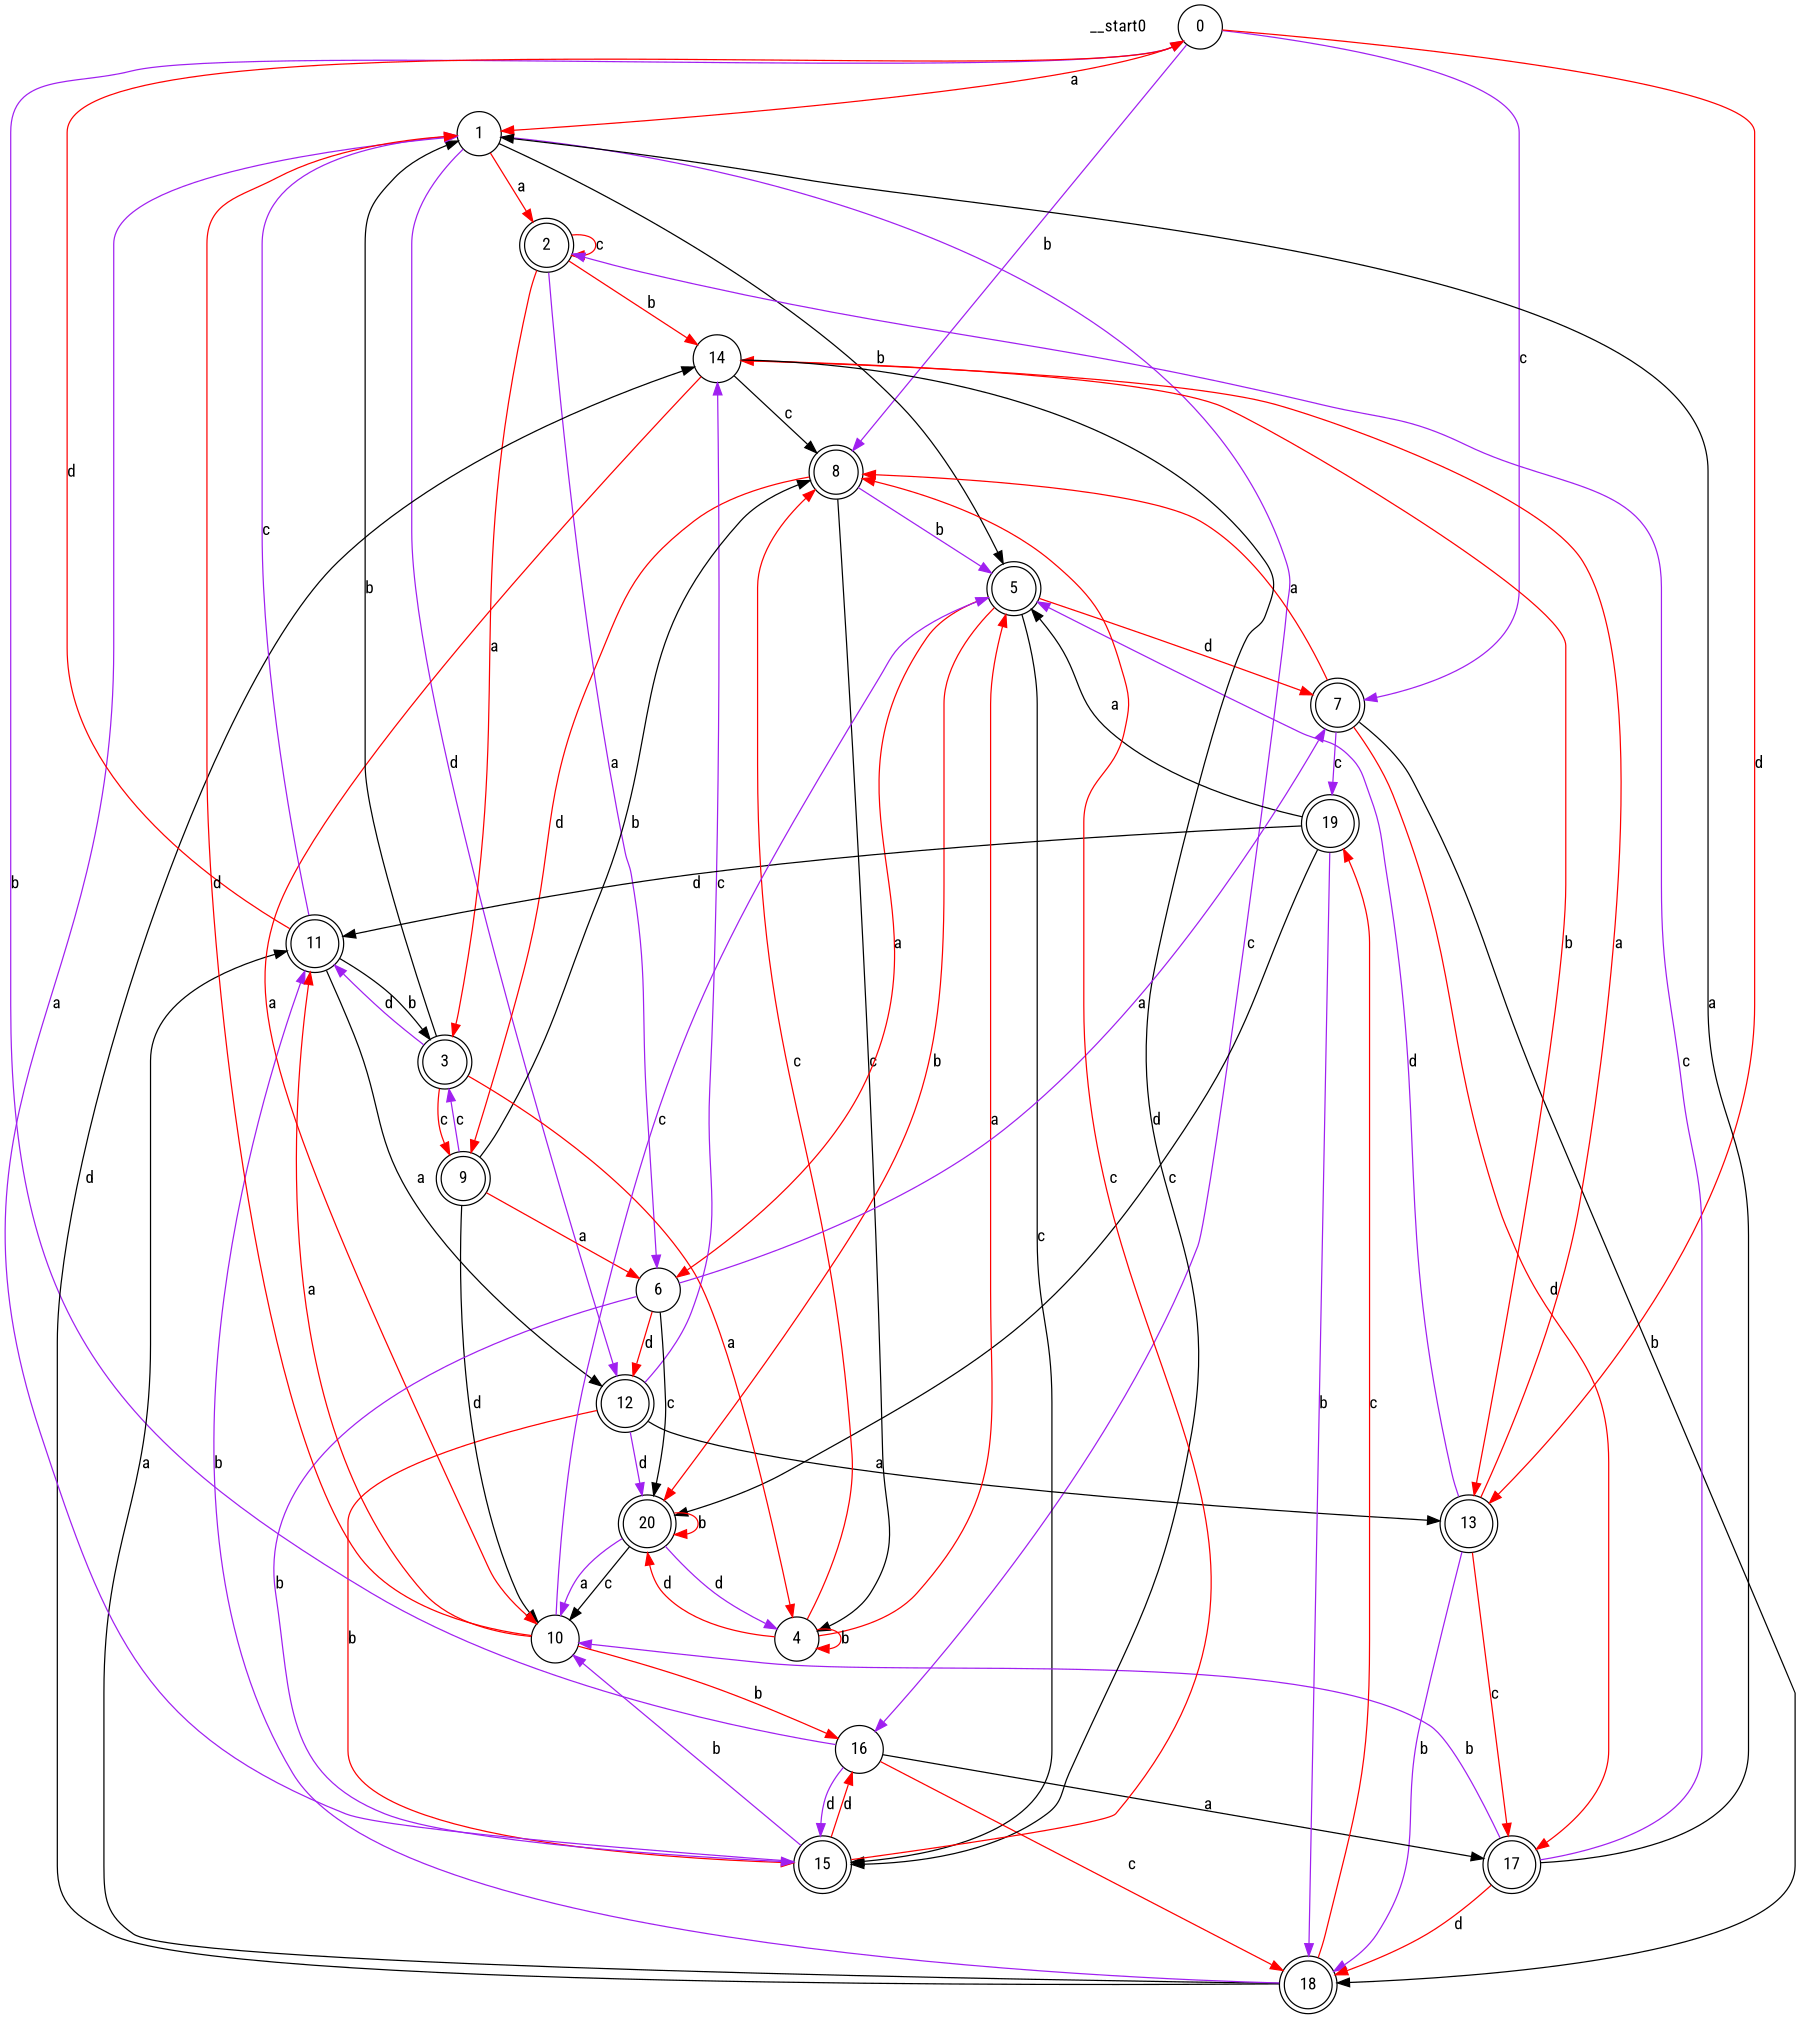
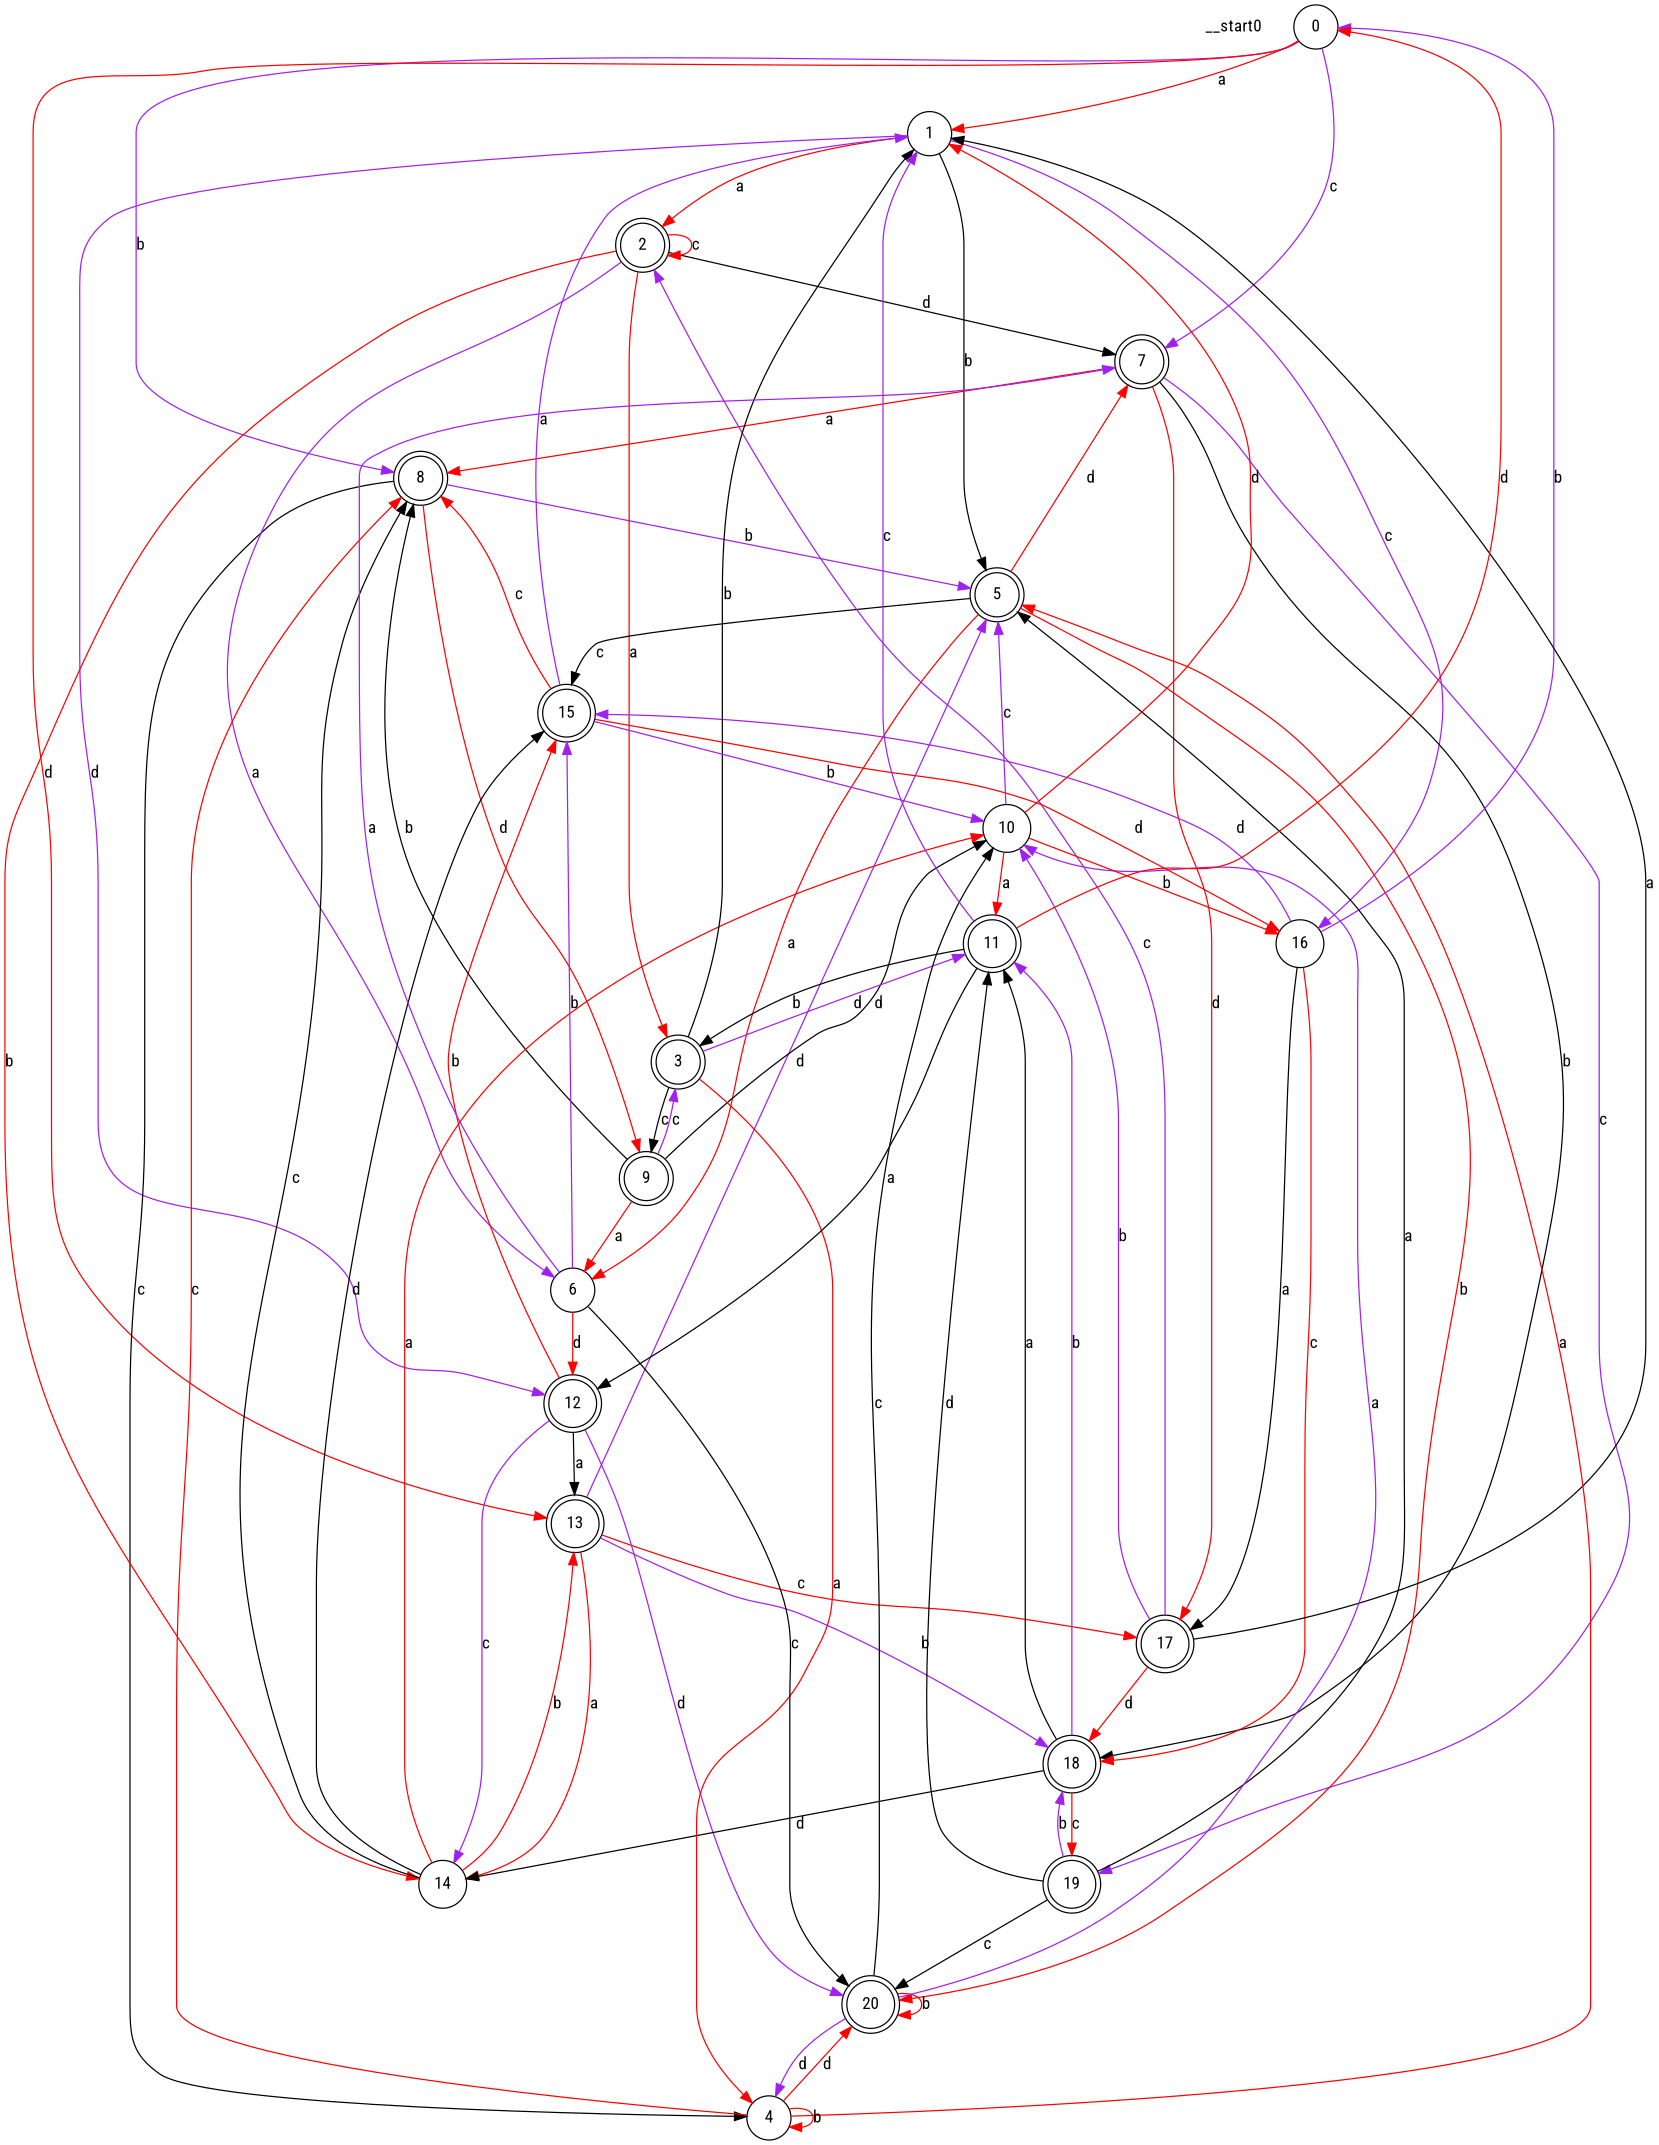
edge "2" -> "7": added, label "d"
edge "3" -> "9": color red -> black
